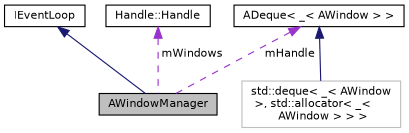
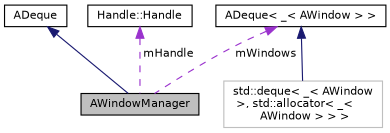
node "IEventLoop": label "IEventLoop" -> "ADeque"
edge "AWindowManager" -> "Handle::Handle": label " mWindows" -> " mHandle"
edge "AWindowManager" -> "ADeque< _< AWindow > >": label " mHandle" -> " mWindows"
